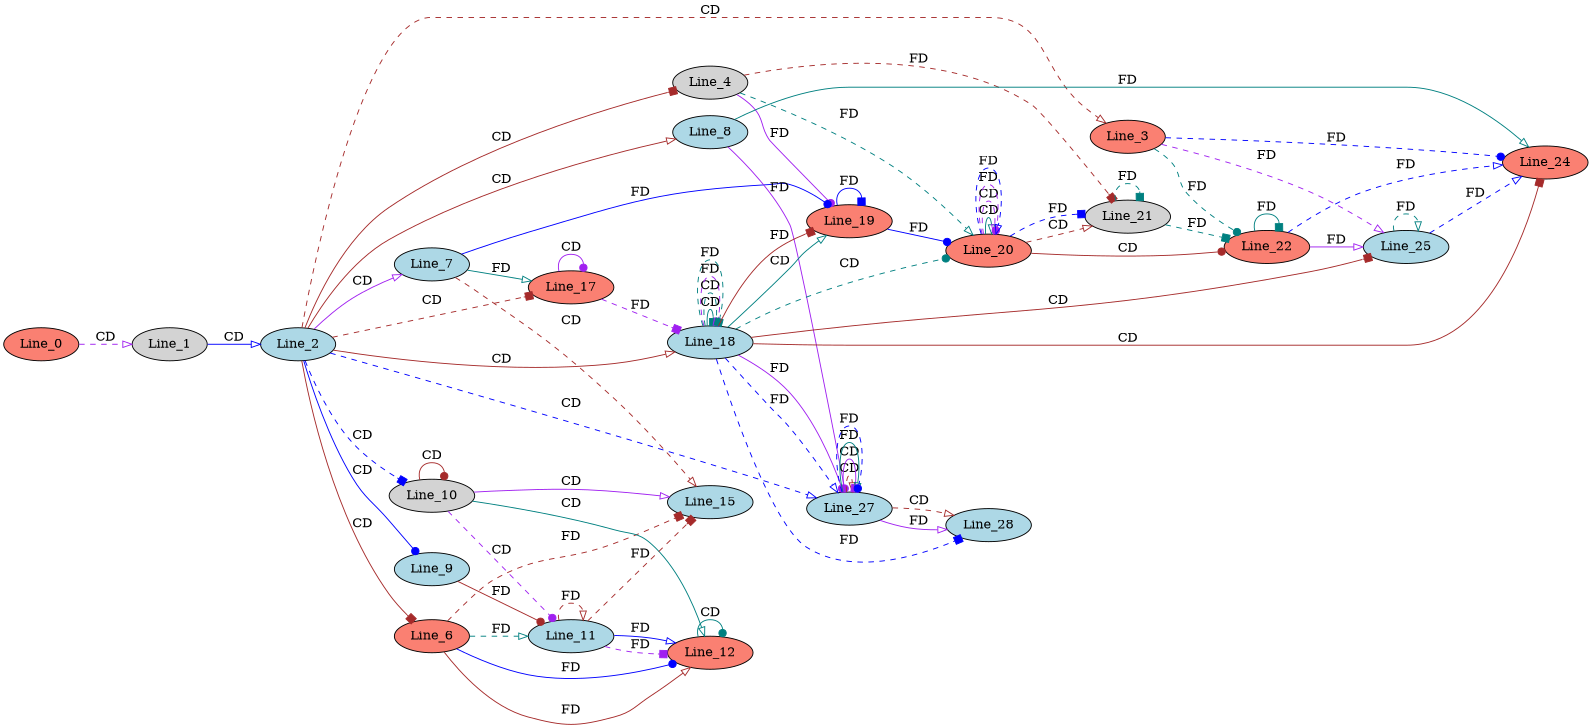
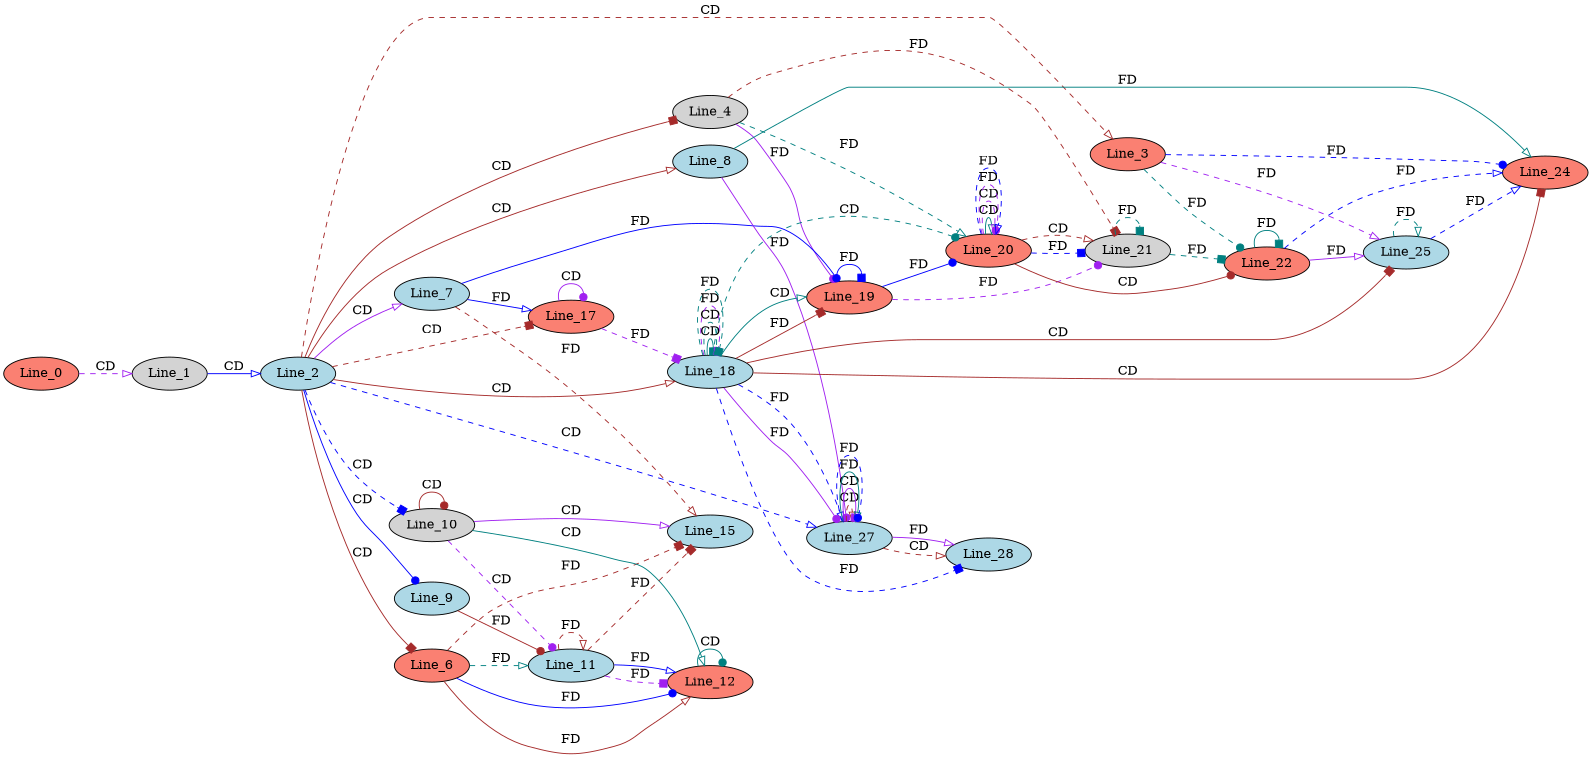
edge "Line_7" -> "Line_17": color teal -> blue
edge "Line_19" -> "Line_21": added, label "FD"
edge "Line_7" -> "Line_15": label "CD" -> "FD"
